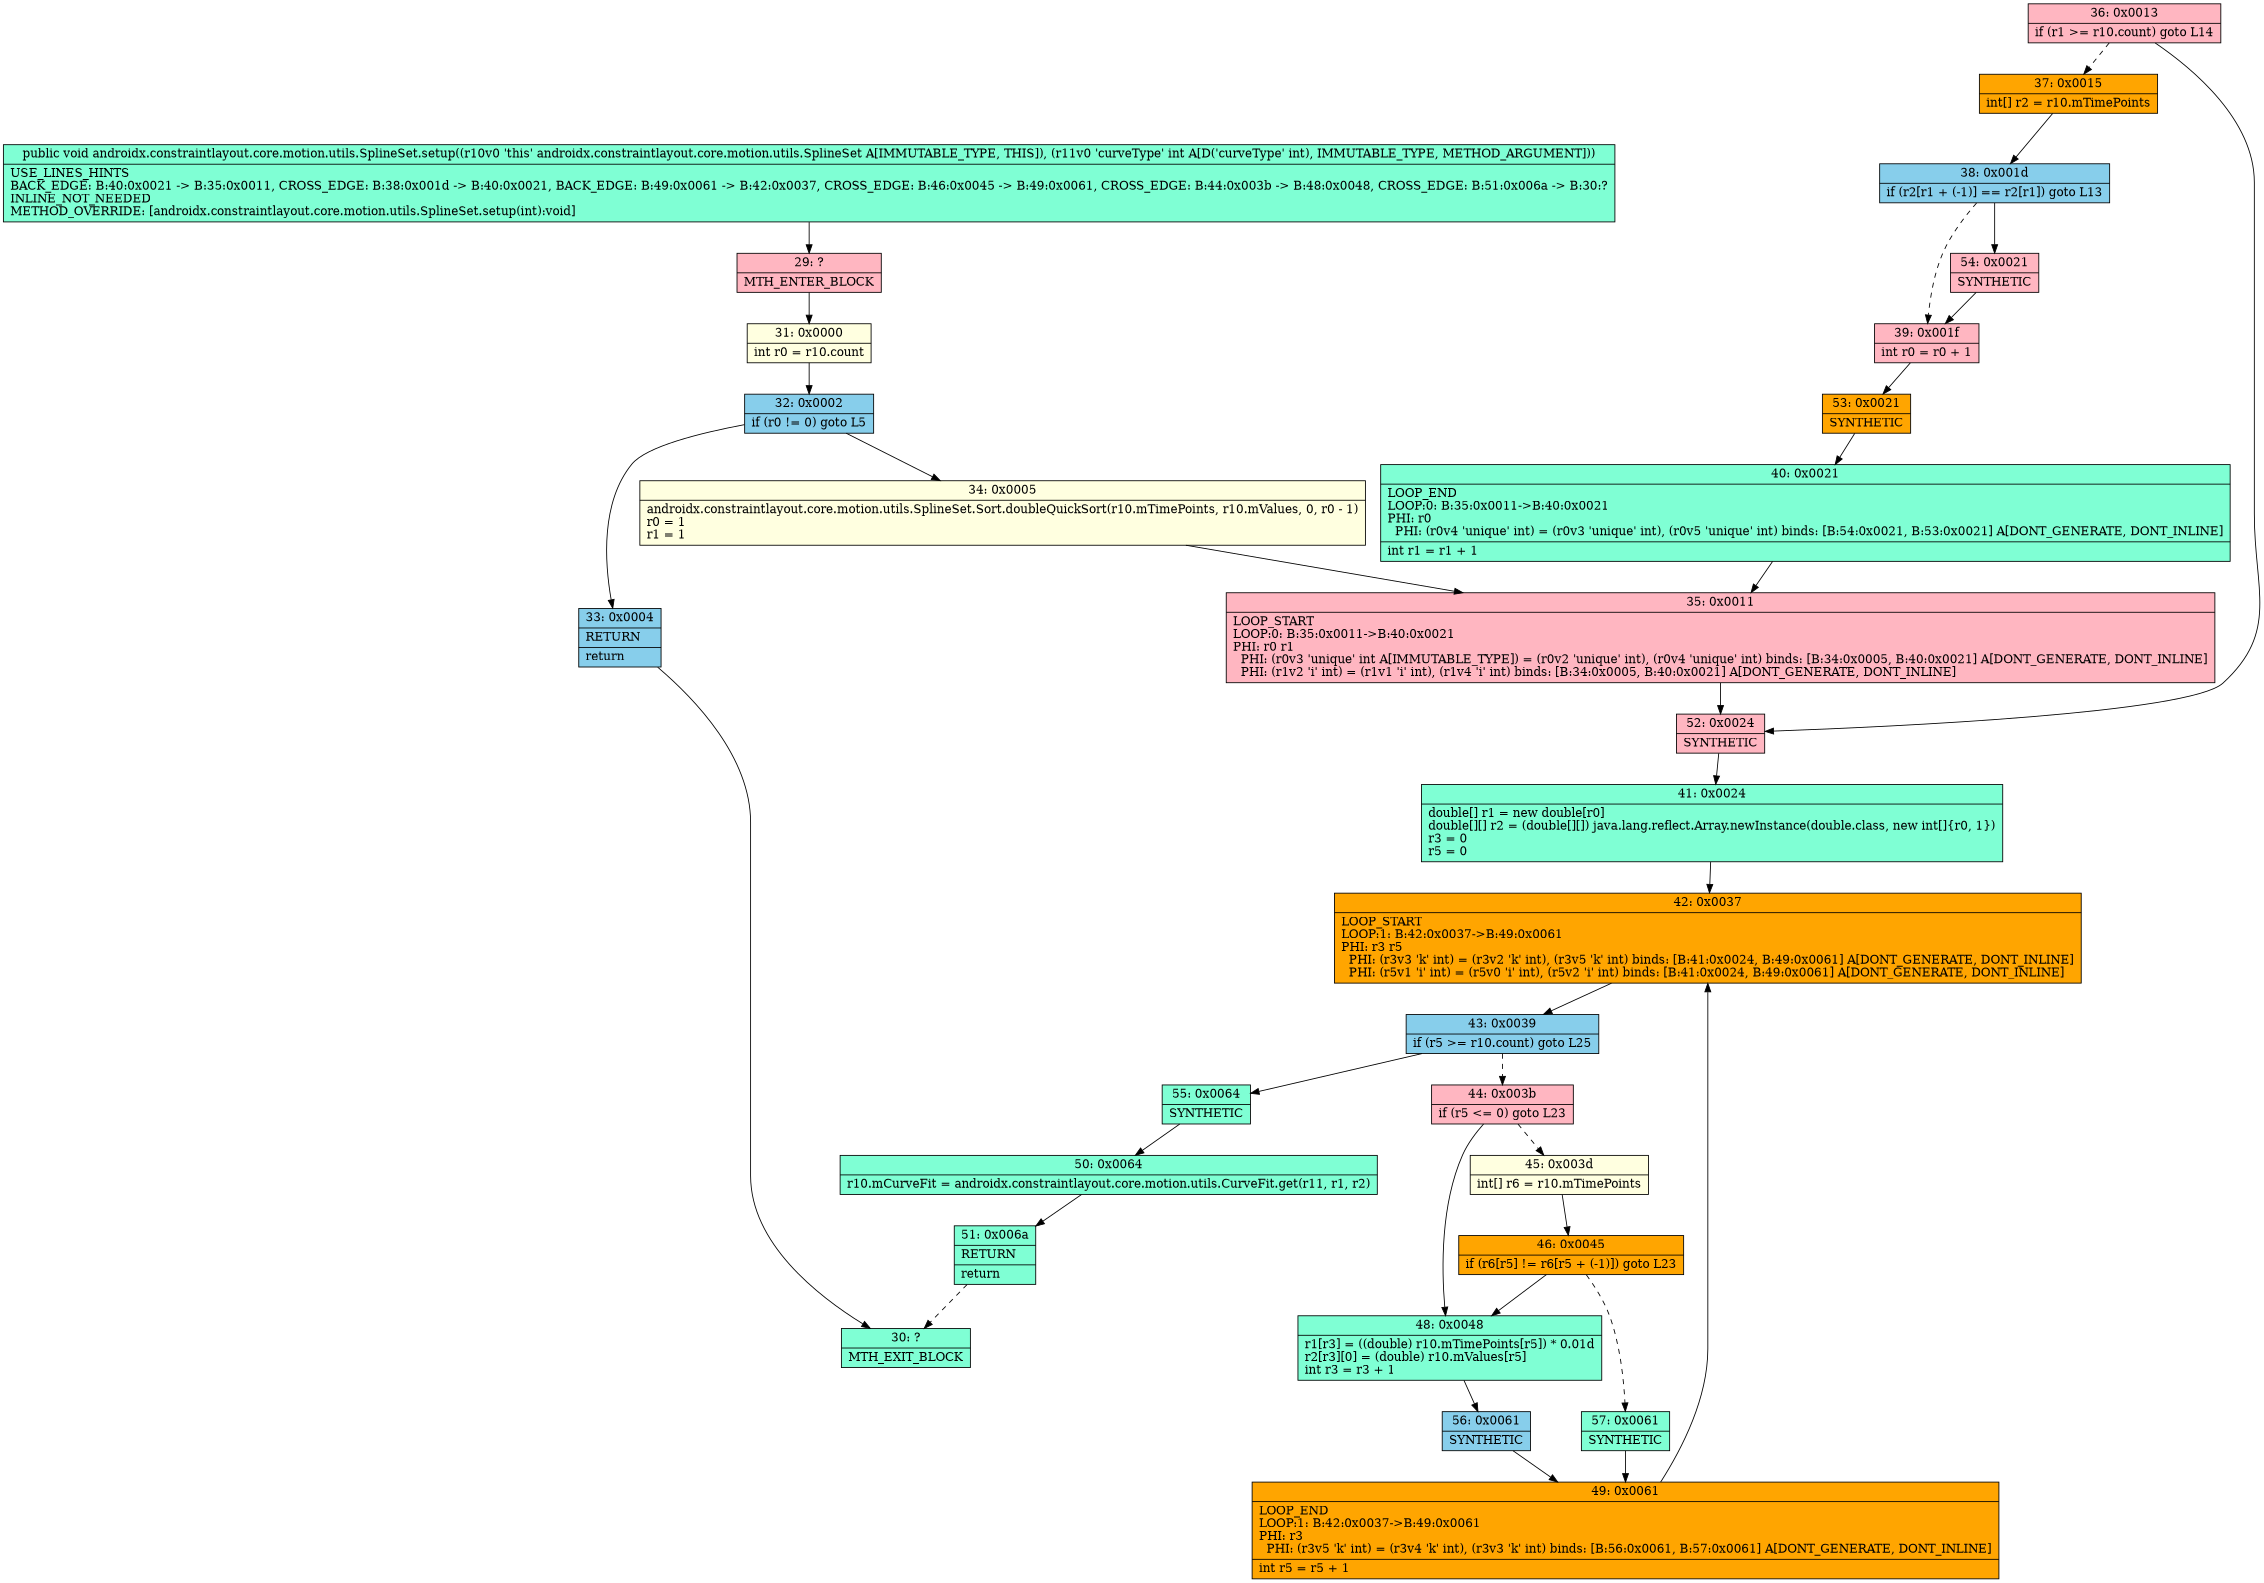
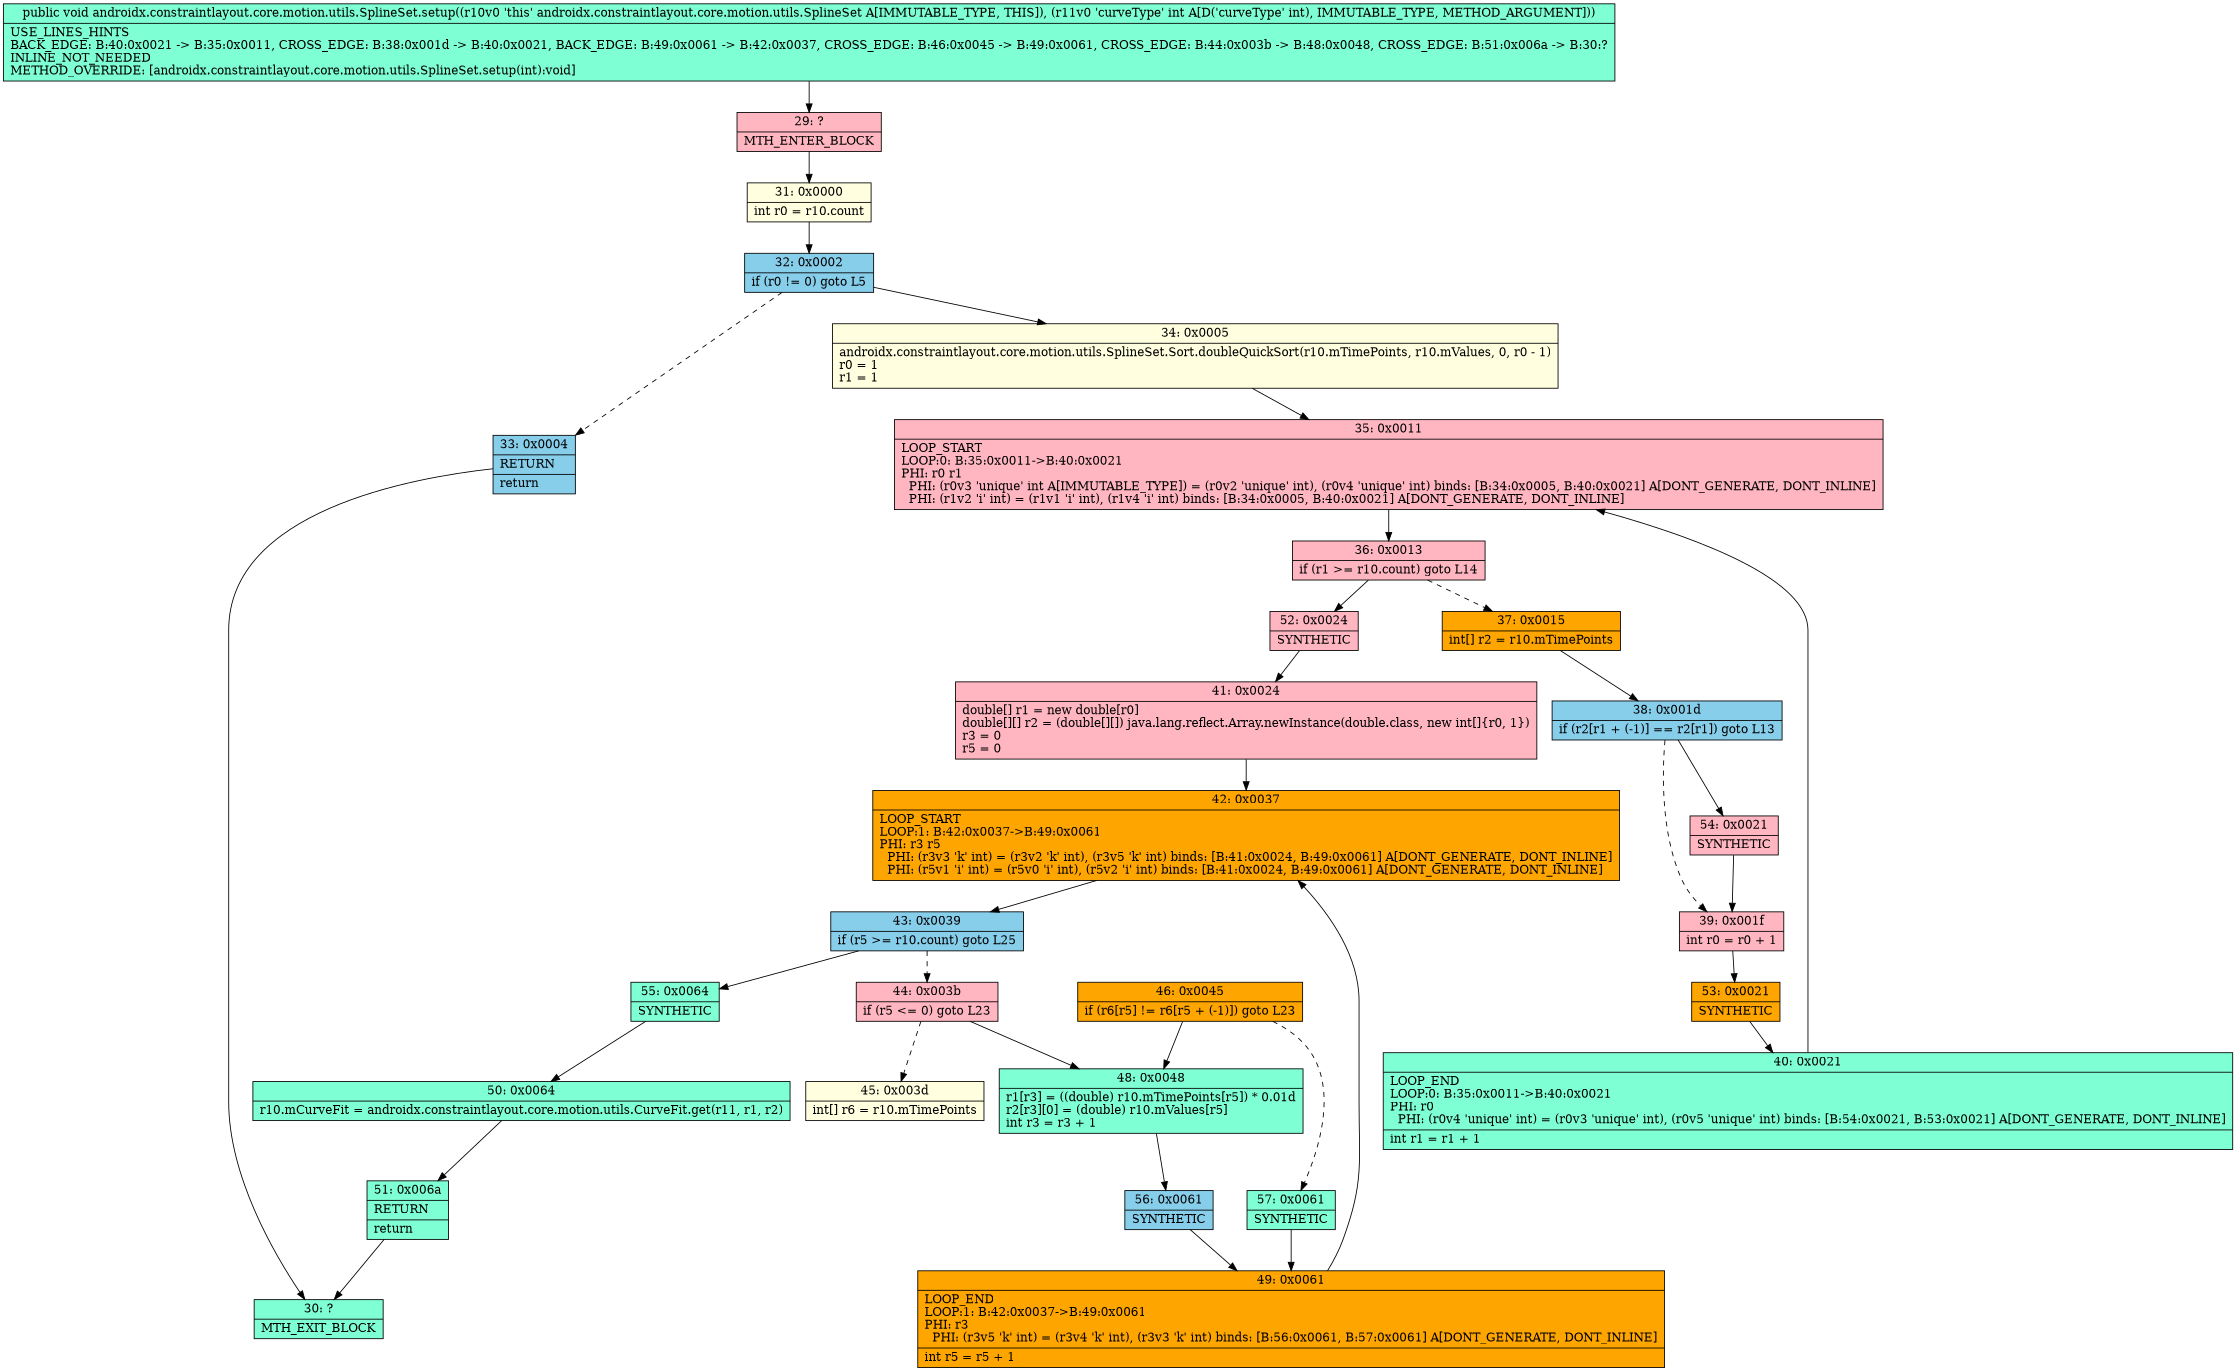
edge "32: 0x0002" -> "33: 0x0004": style solid -> dashed
edge "35: 0x0011" -> "52: 0x0024": now "35: 0x0011" -> "36: 0x0013"
node "41: 0x0024": fillcolor aquamarine -> lightpink
edge "45: 0x003d" -> "46: 0x0045": removed
edge "51: 0x006a" -> "30: ?": style dashed -> solid
